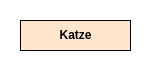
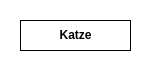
node "Katze": fillcolor #ffe6cc -> #ffffff
